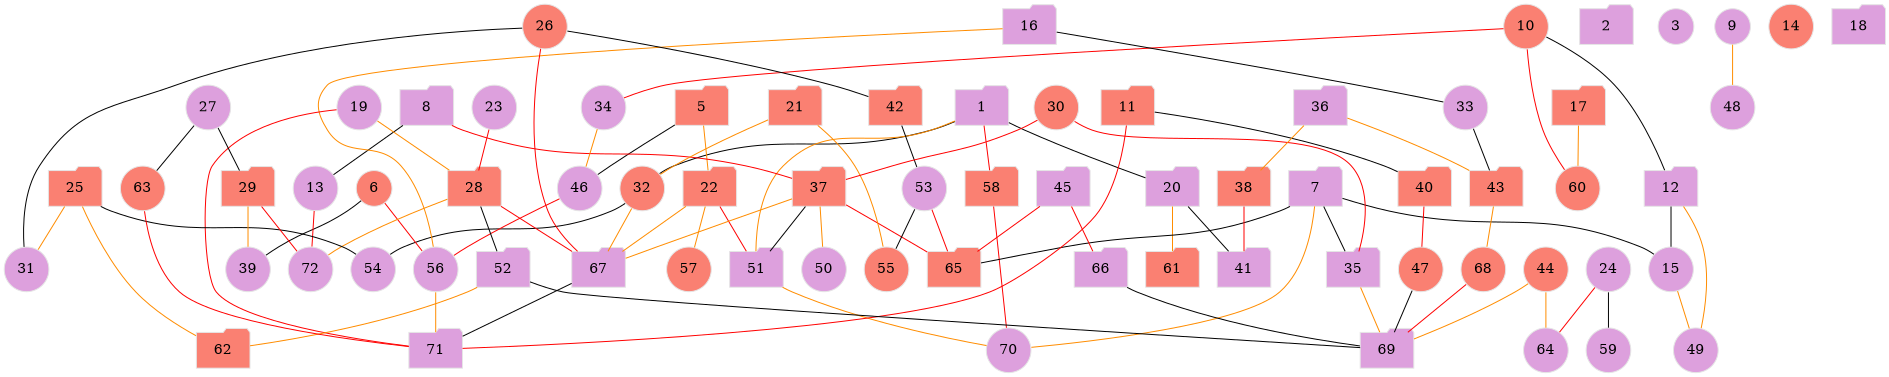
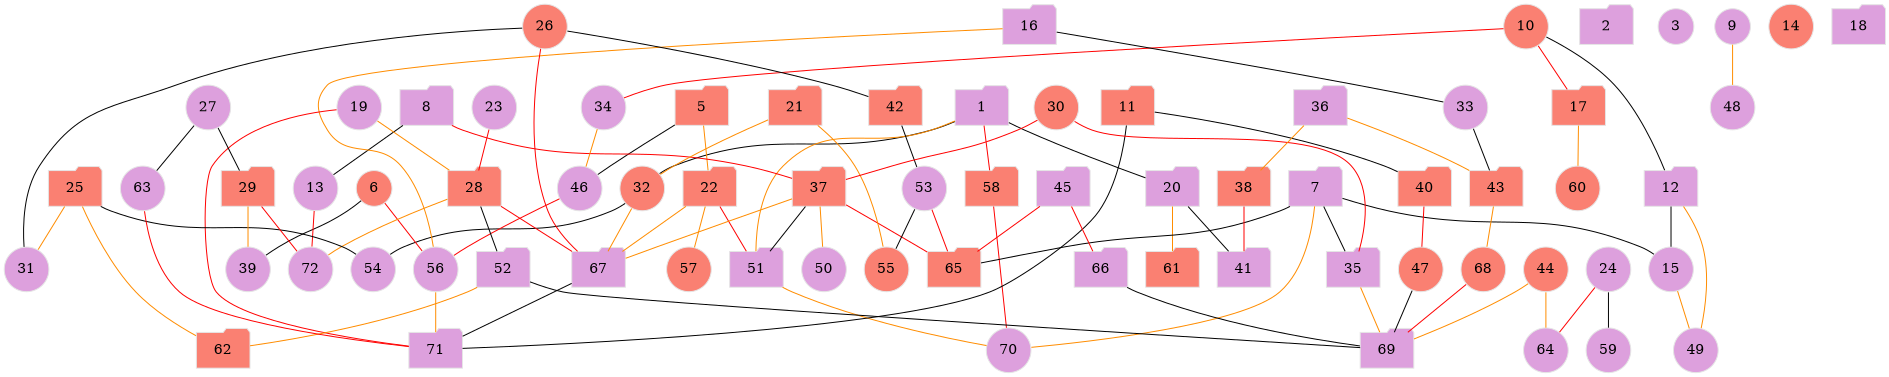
edge "10" -- "60": now "10" -- "17"
node "63": fillcolor salmon -> plum
edge "11" -- "71": color red -> black
